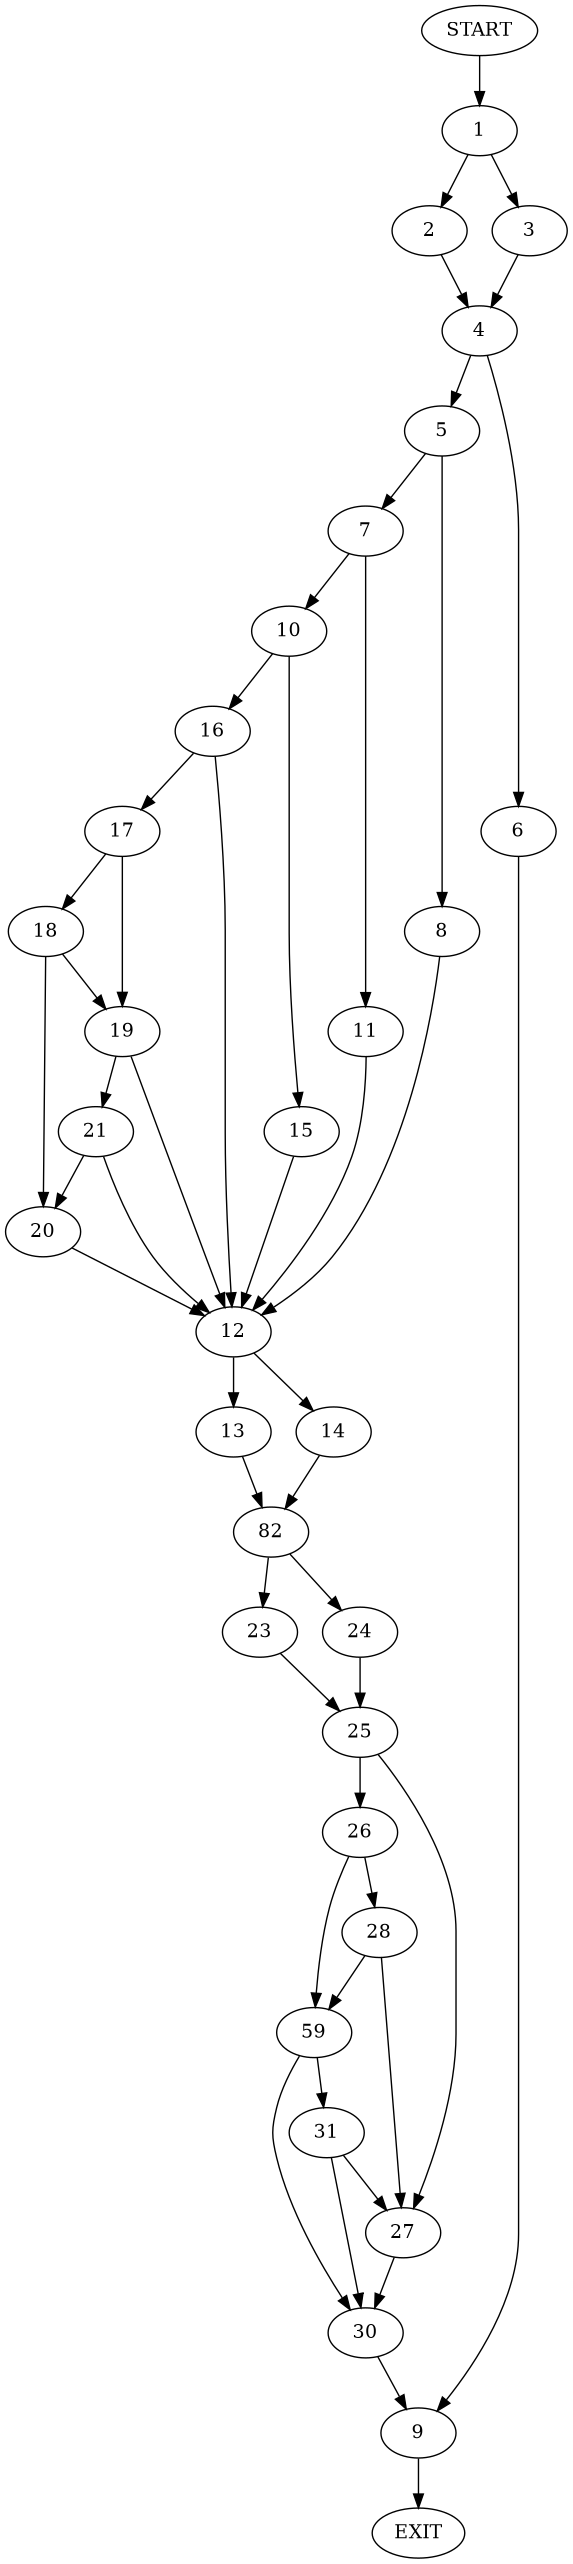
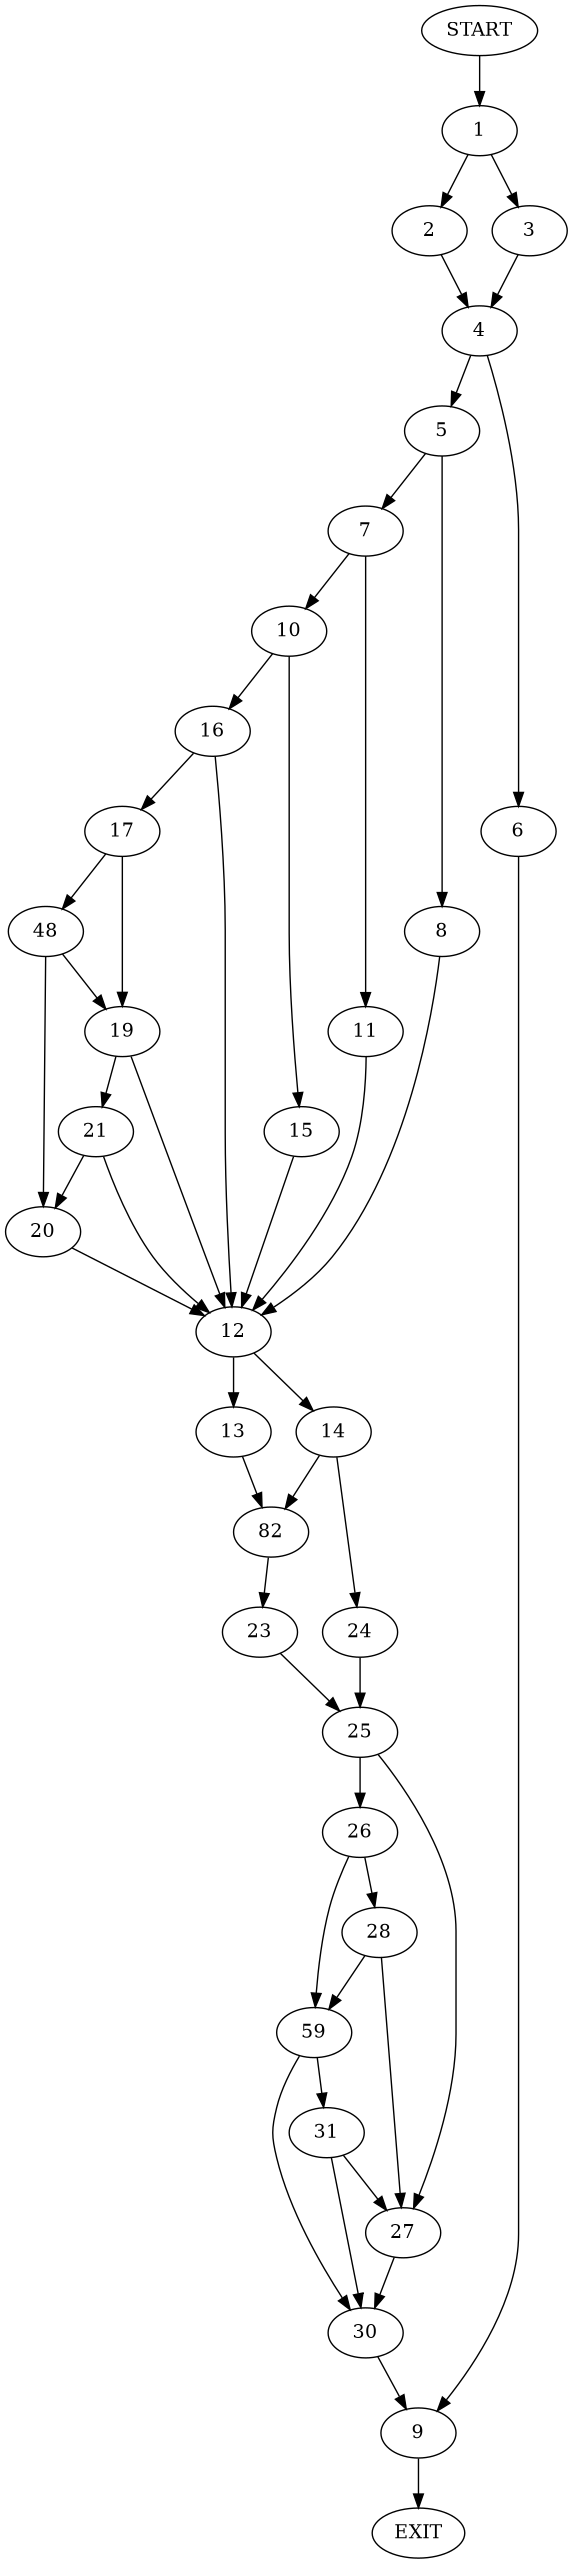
node "18": label "18" -> "48"
edge "82" -> "24": now "14" -> "24"
